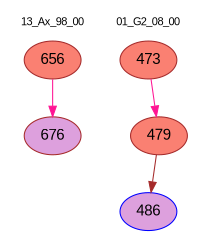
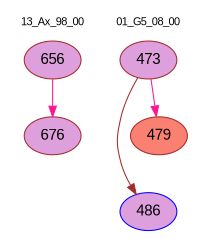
cluster "01_G2_08_00": label "01_G2_08_00" -> "01_G5_08_00"
node "656": fillcolor salmon -> plum
node "473": fillcolor salmon -> plum
edge "479" -> "486": now "473" -> "486"
